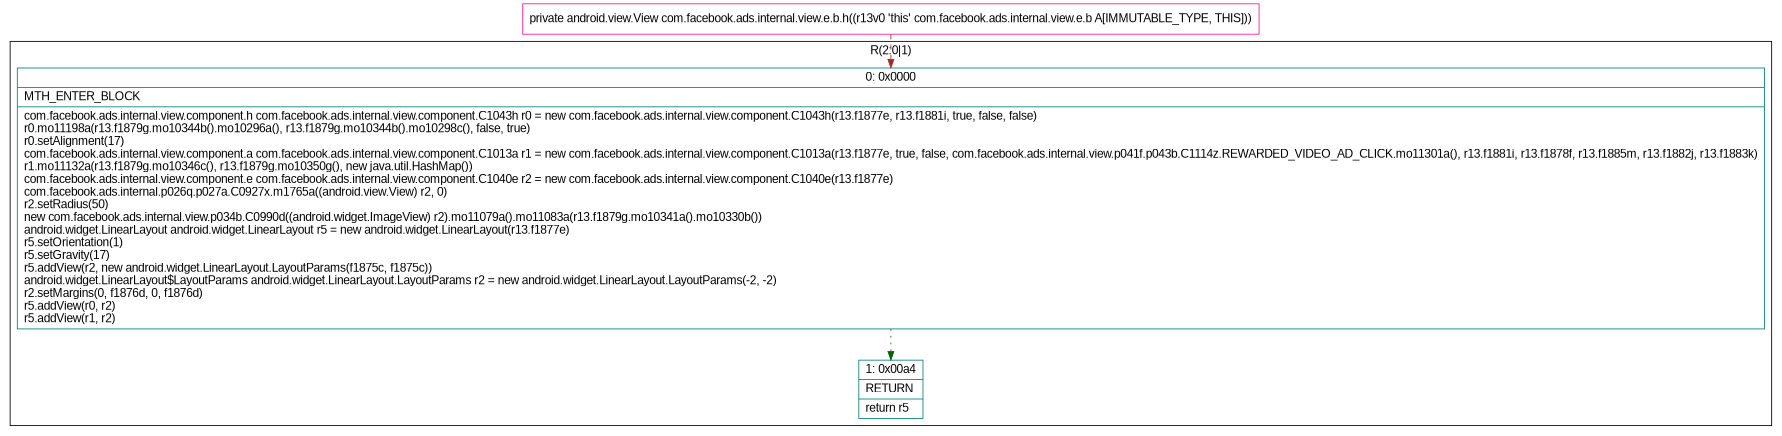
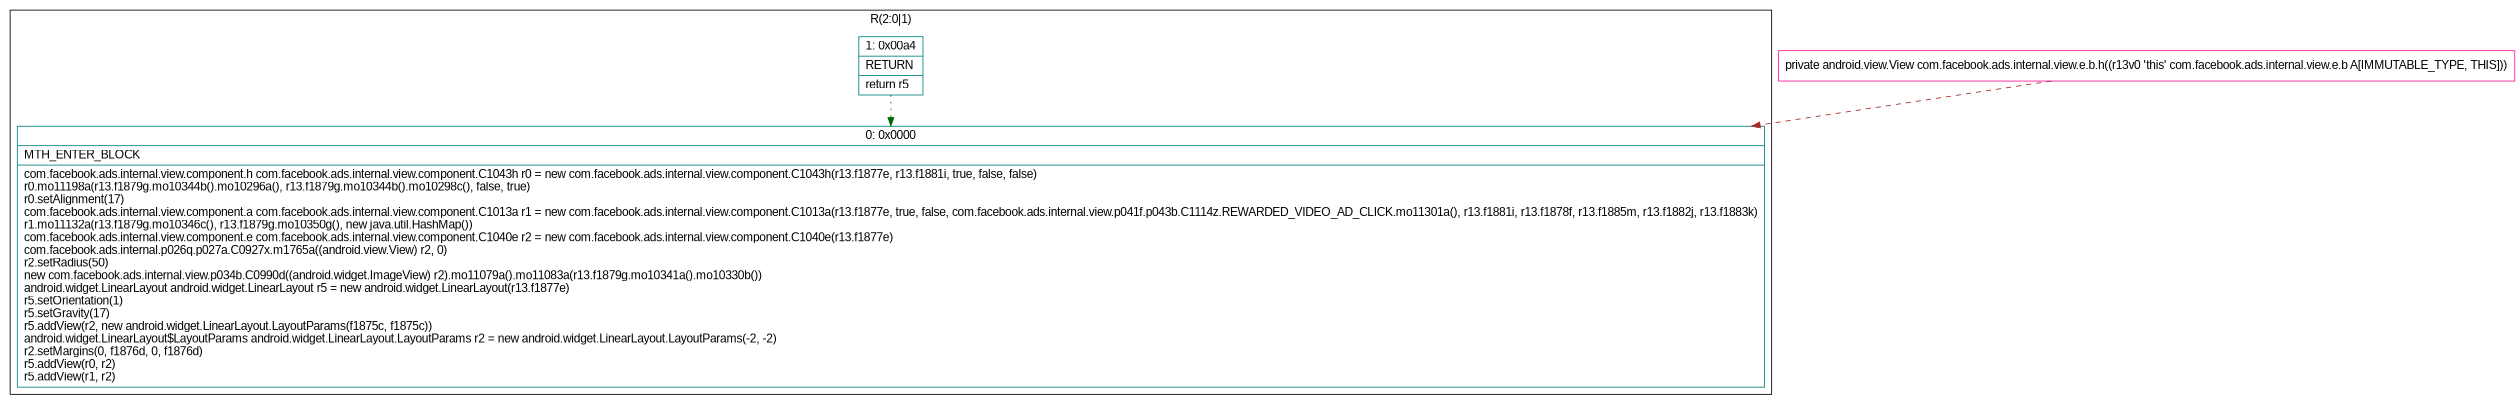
edge "0: 0x0000" -> "1: 0x00a4": reversed
